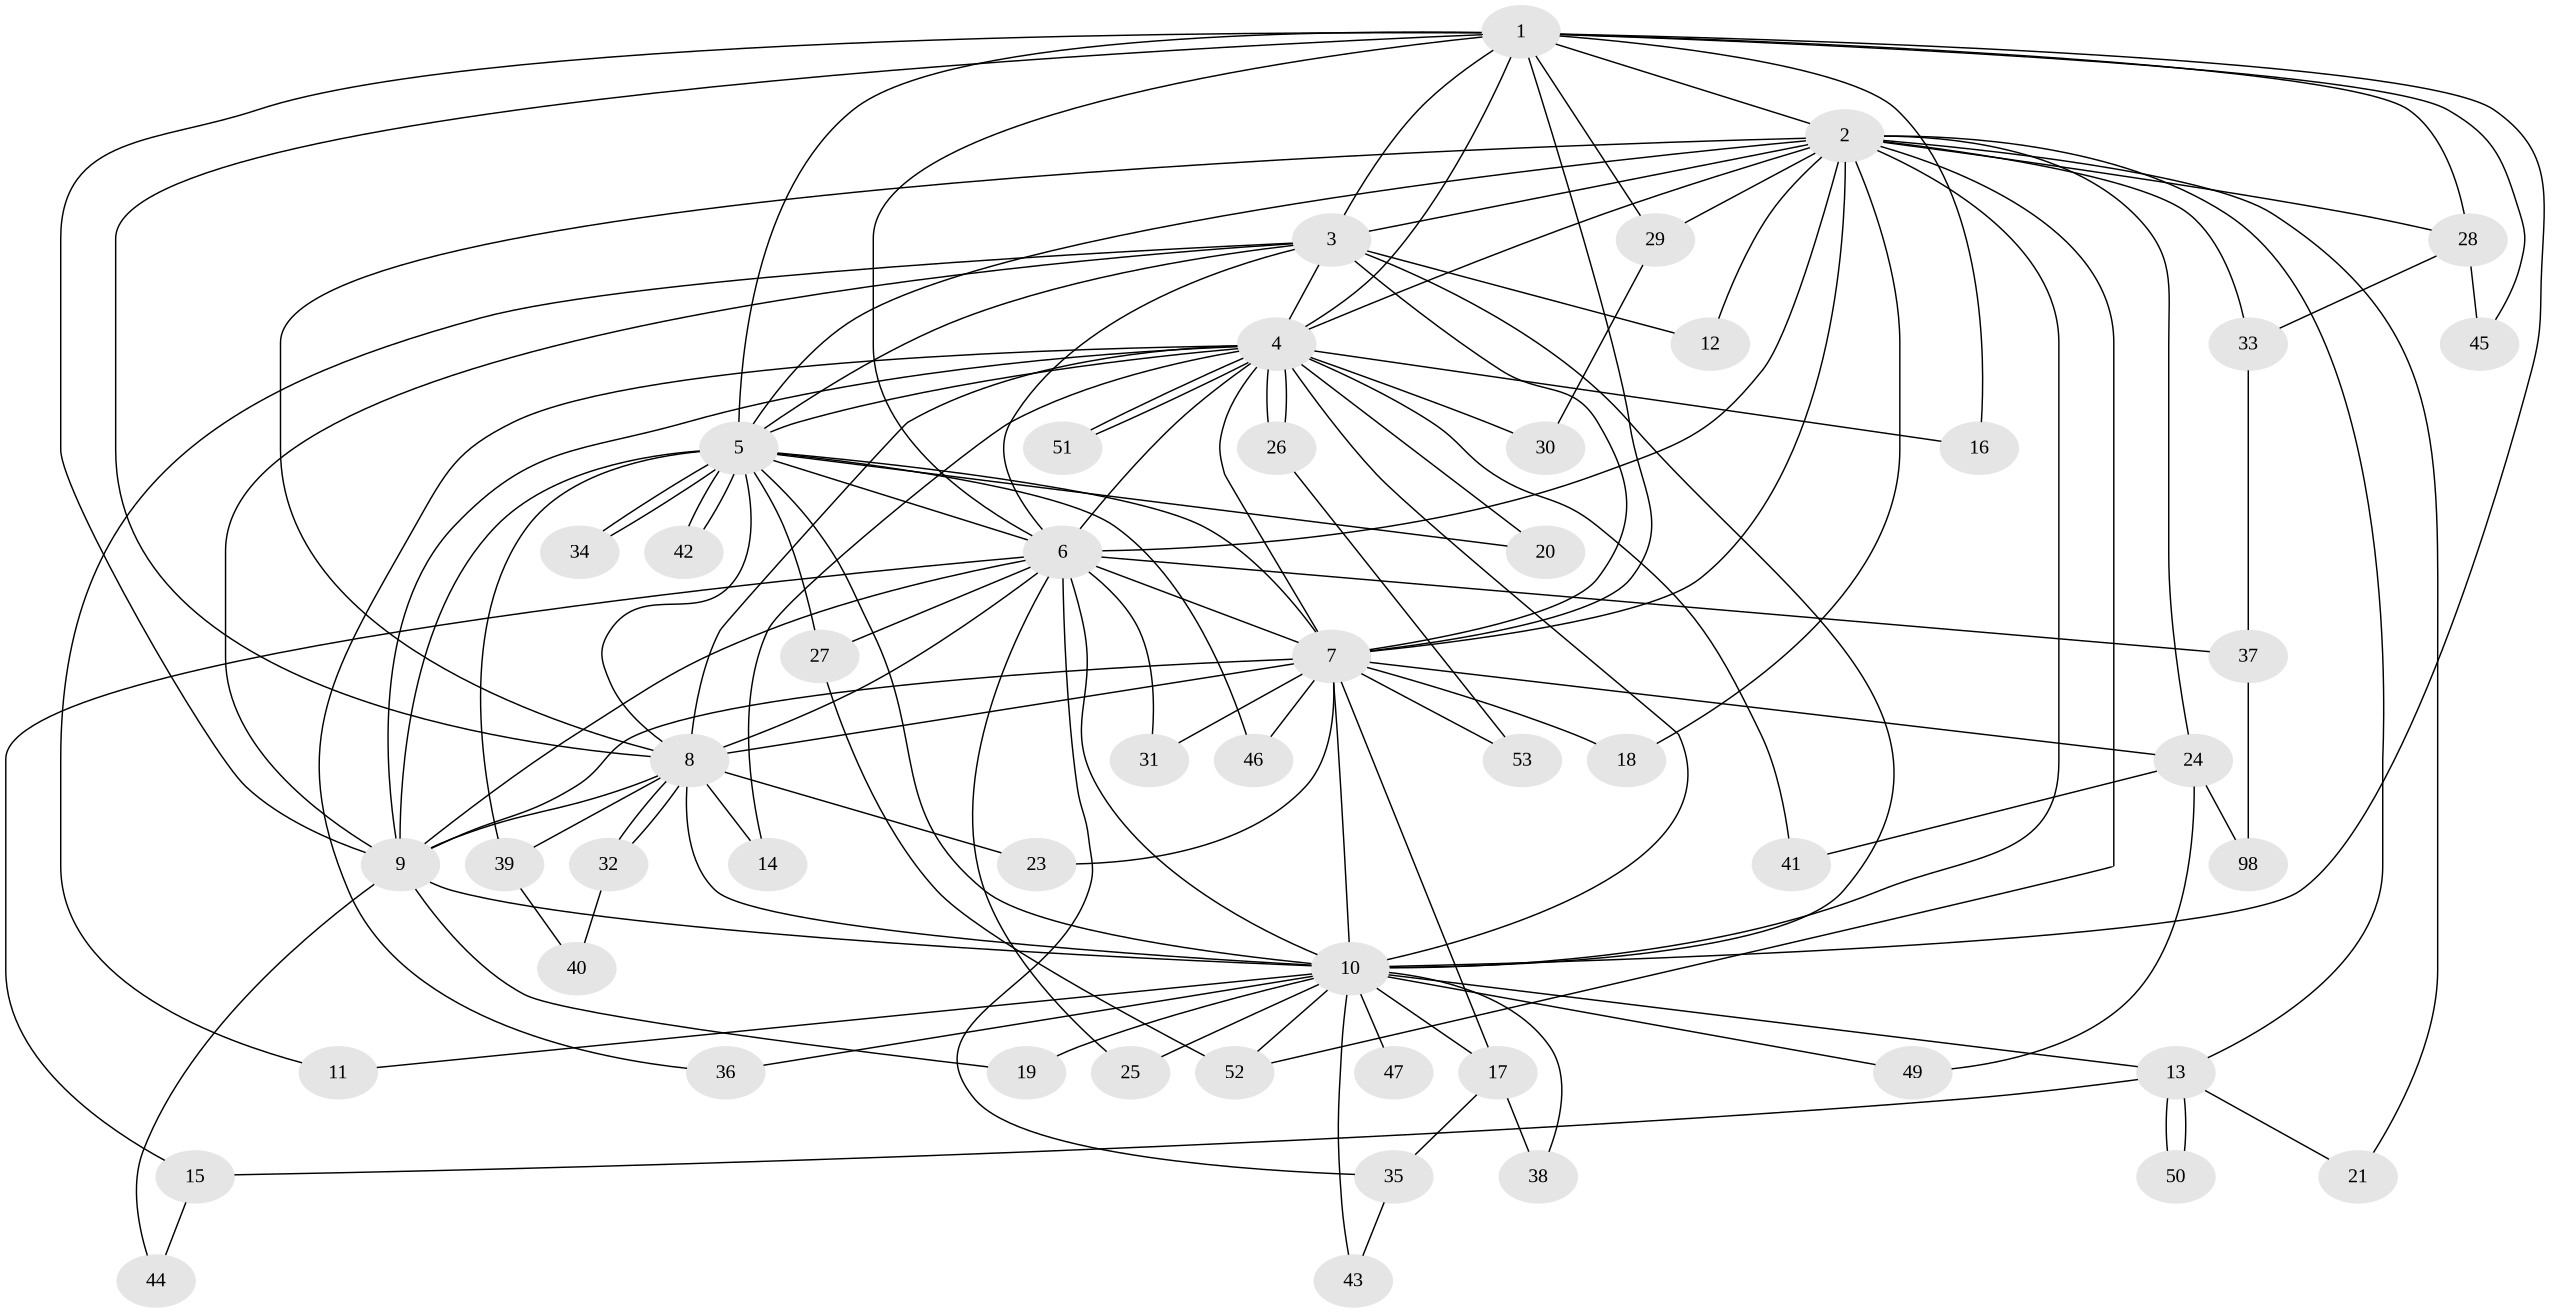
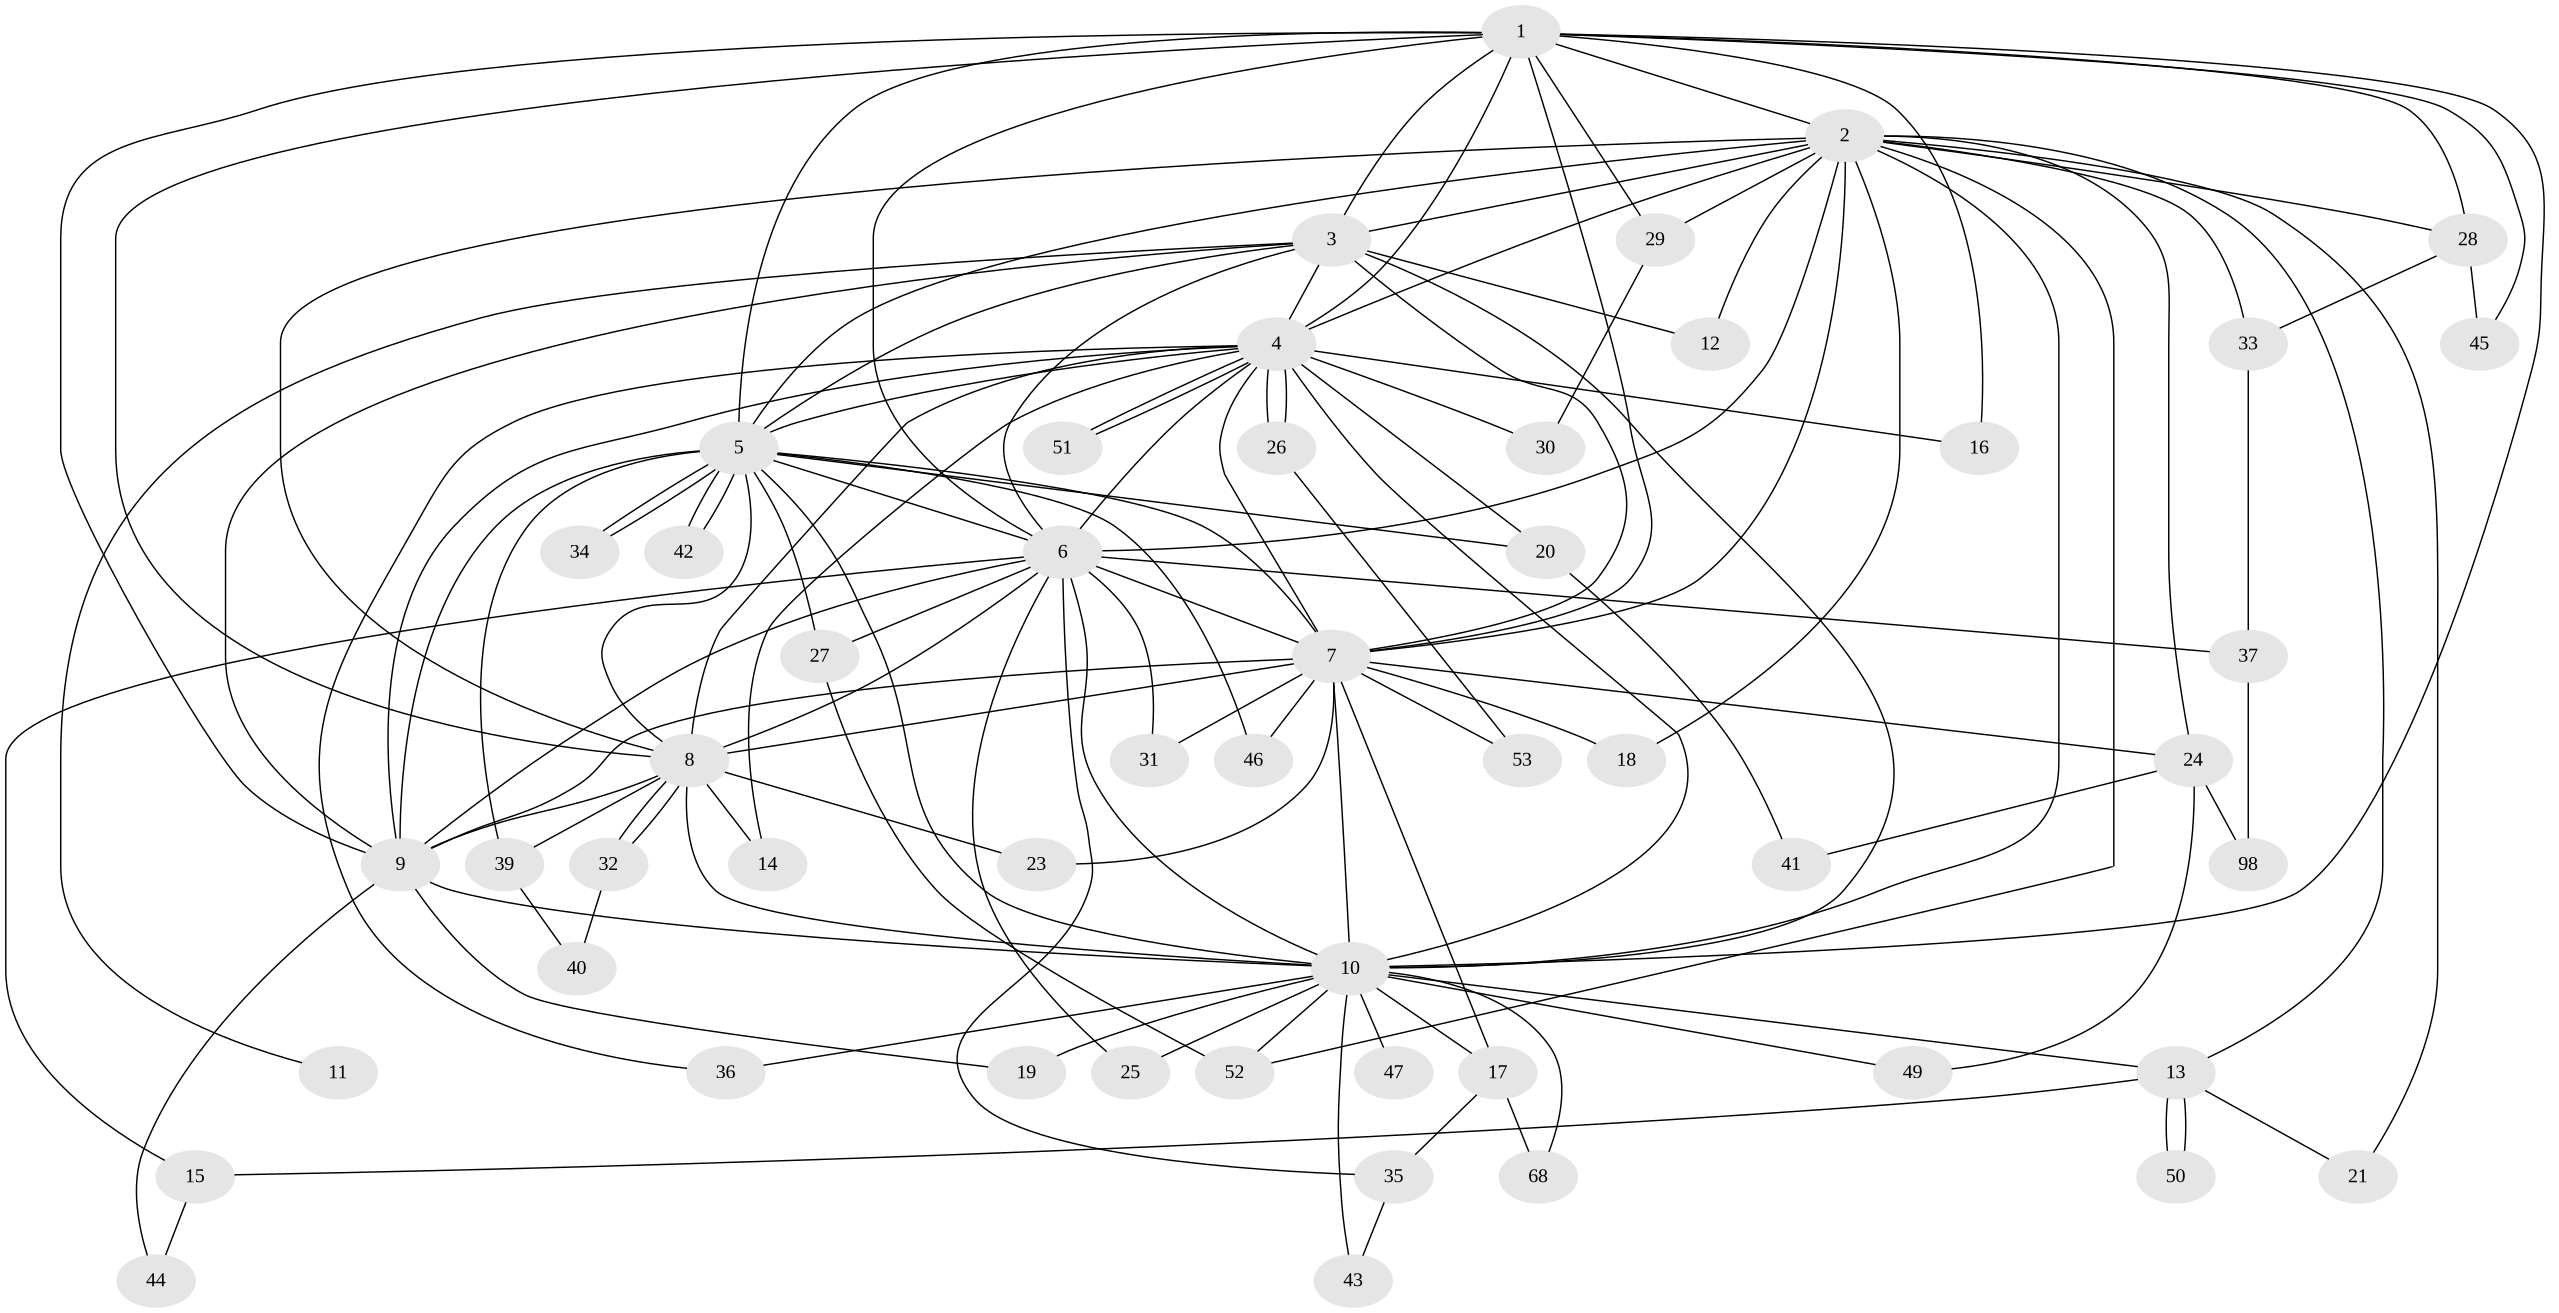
edge "4" -- "41": now "20" -- "41"
edge "10" -- "11": removed
node "38": label "38" -> "68"
